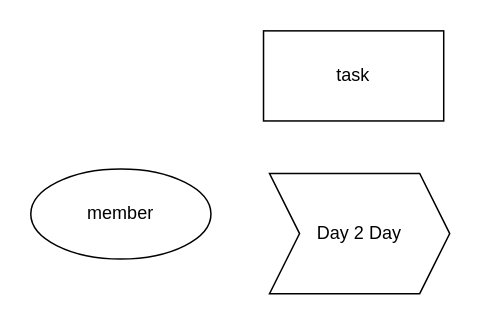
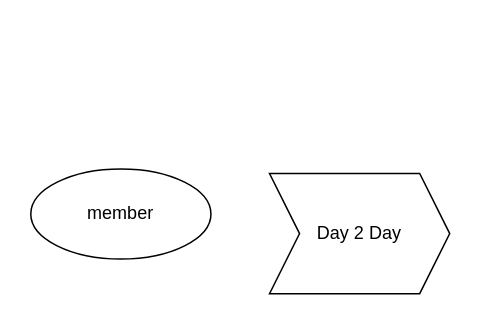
node "task": removed
